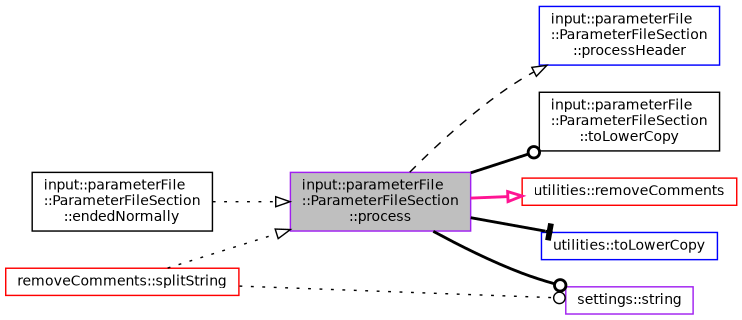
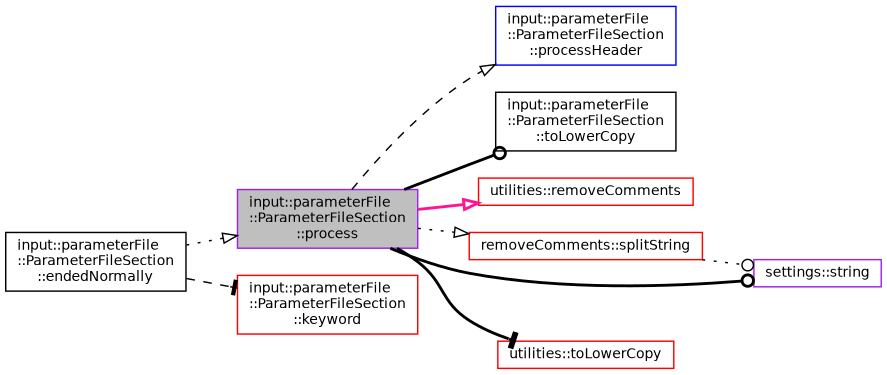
node "utilities::toLowerCopy": color blue -> red
edge "removeComments::splitString" -> "input::parameterFile ::ParameterFileSection ::process": reversed
node "input::parameterFile ::ParameterFileSection ::keyword": added
